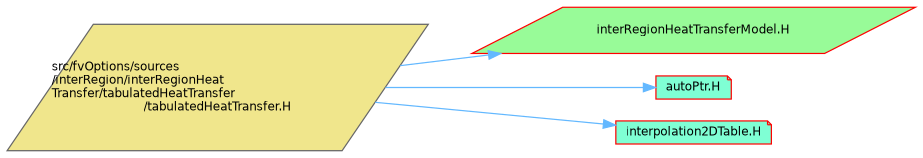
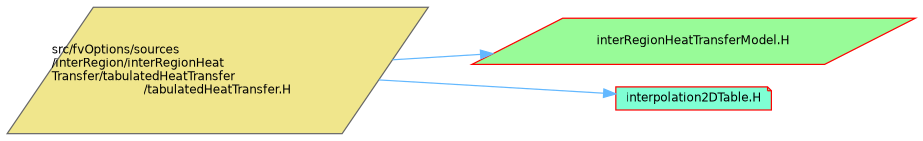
node "autoPtr.H": removed
